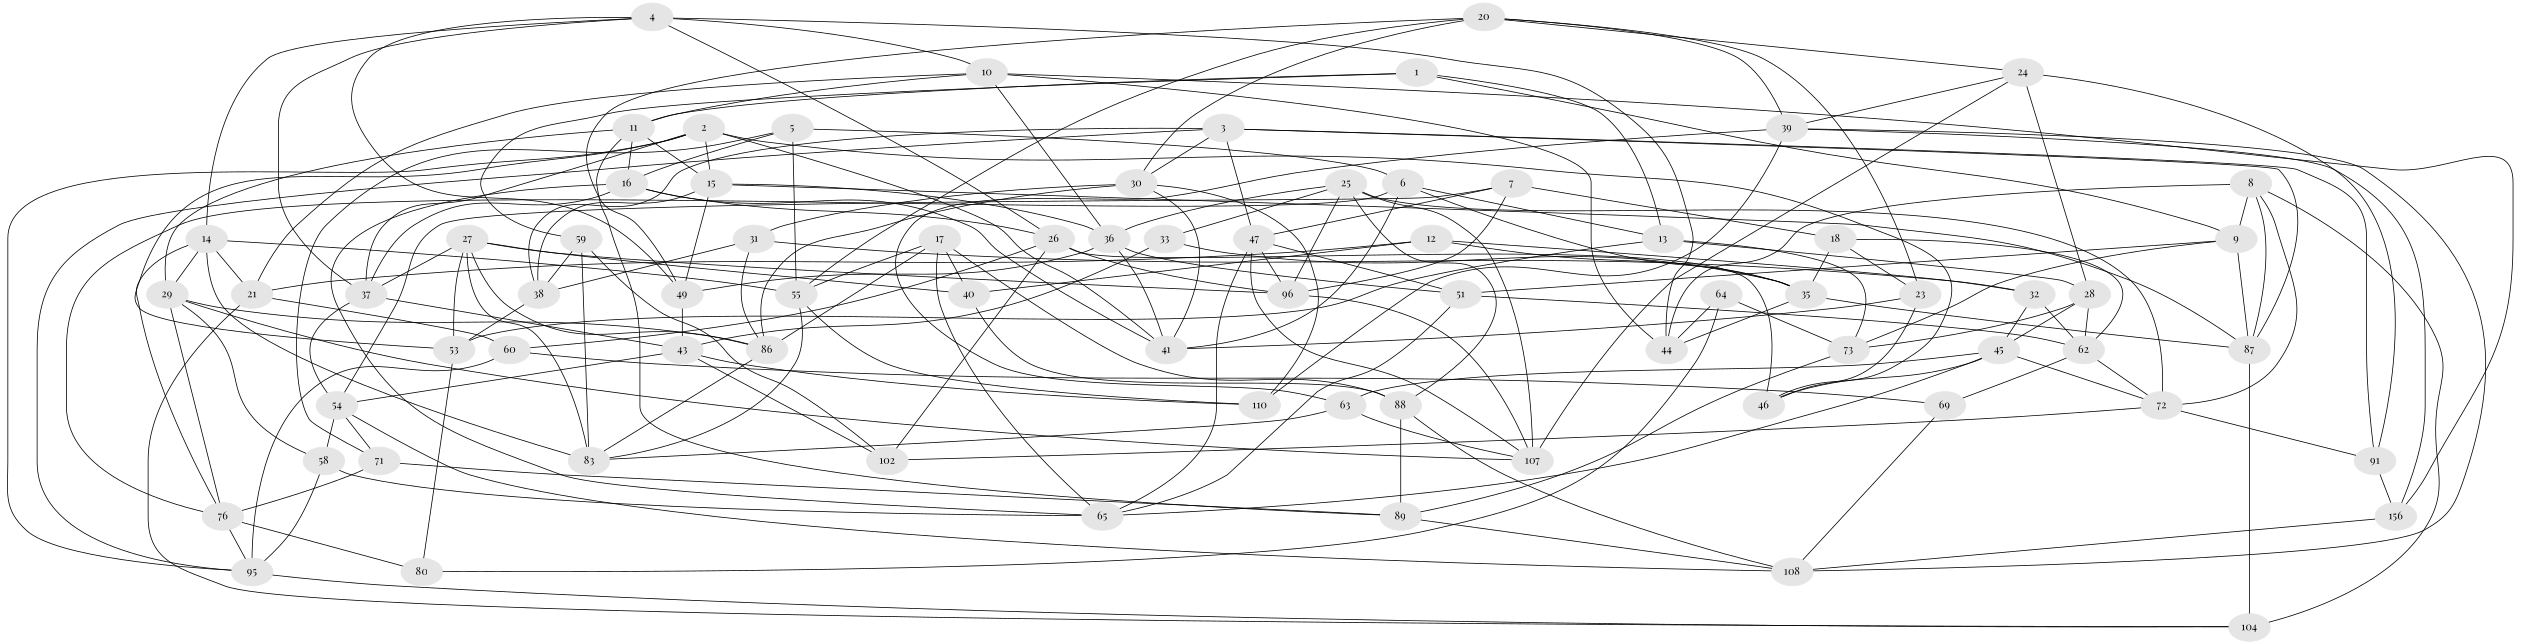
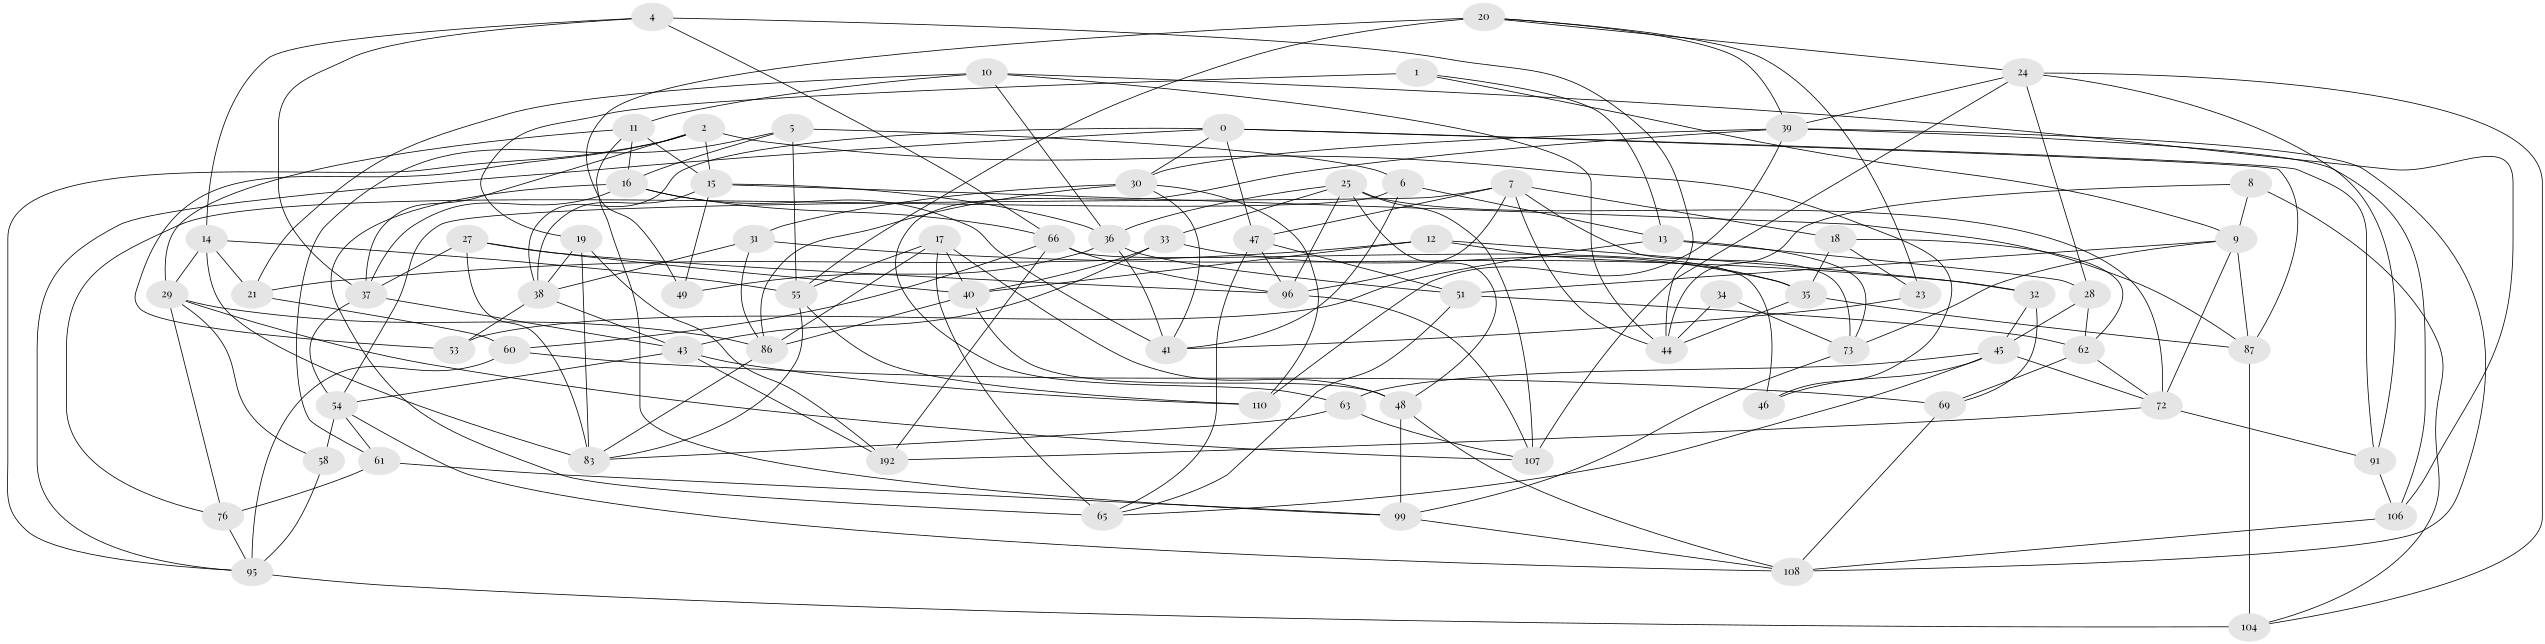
edge "4" -- "10": removed
edge "20" -- "30": now "39" -- "30"
edge "1" -- "11": removed
node "3": label "3" -> "0"
edge "4" -- "49": removed
edge "2" -- "41": removed
node "59": label "59" -> "19"
node "26": label "26" -> "66"
edge "6" -- "35": removed
edge "8" -- "87": removed
edge "33" -- "40": added
edge "7" -- "44": added
edge "27" -- "53": removed
node "64": label "64" -> "34"
edge "49" -- "43": now "38" -- "43"
edge "32" -- "62": now "32" -- "69"
edge "8" -- "72": now "9" -- "72"
edge "27" -- "86": now "40" -- "86"
edge "28" -- "73": now "7" -- "73"
edge "14" -- "76": removed
edge "47" -- "107": removed
edge "23" -- "46": removed
node "88": label "88" -> "48"
node "71": label "71" -> "61"
node "102": label "102" -> "192"
edge "58" -- "65": removed
node "89": label "89" -> "99"
node "156": label "156" -> "106"
node "80": removed
edge "21" -- "104": now "24" -- "104"
